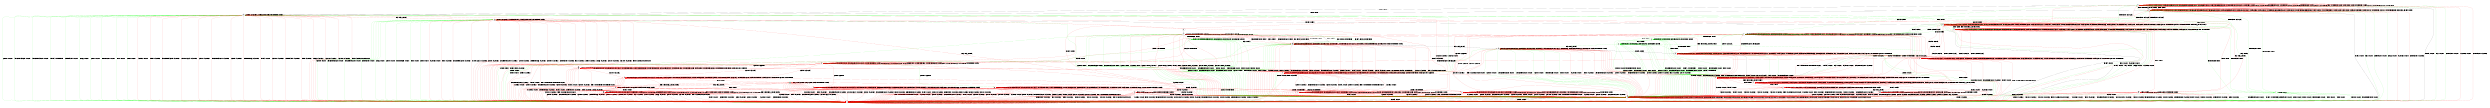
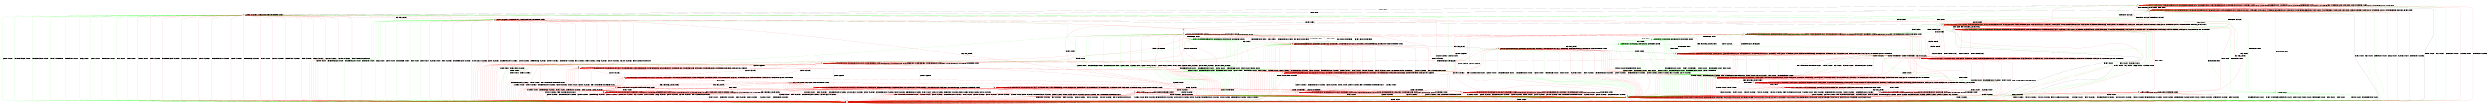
edge "r" -> "e": reversed
